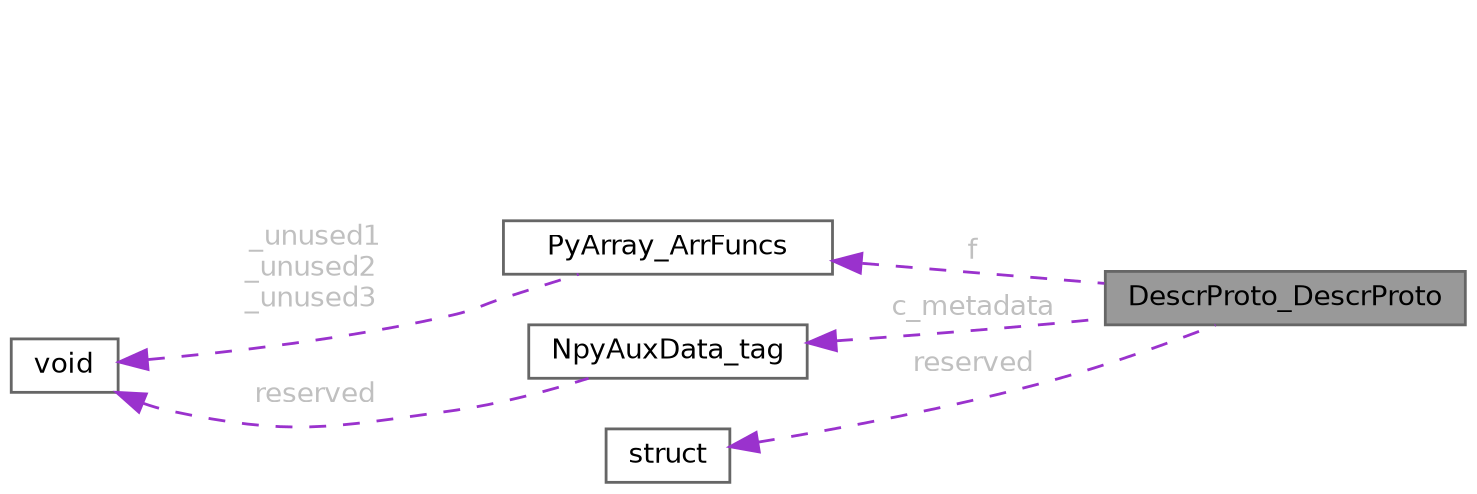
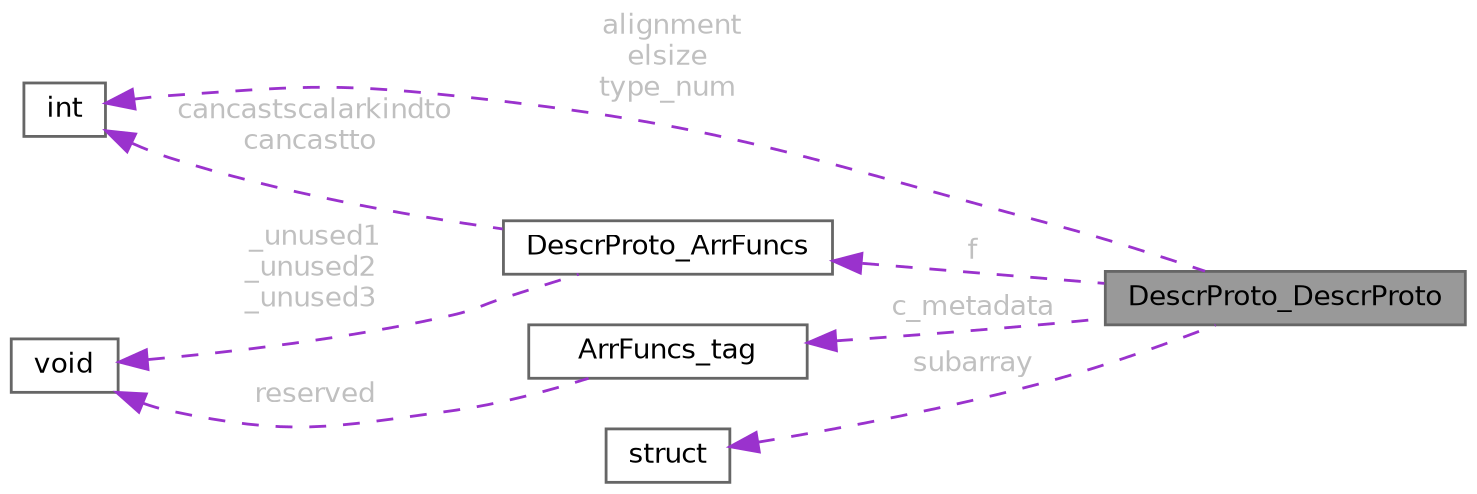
node "int": added
node "PyArray_ArrFuncs": label "PyArray_ArrFuncs" -> "DescrProto_ArrFuncs"
node "NpyAuxData_tag": label "NpyAuxData_tag" -> "ArrFuncs_tag"
edge "DescrProto_DescrProto" -> "struct": label " reserved" -> " subarray"
